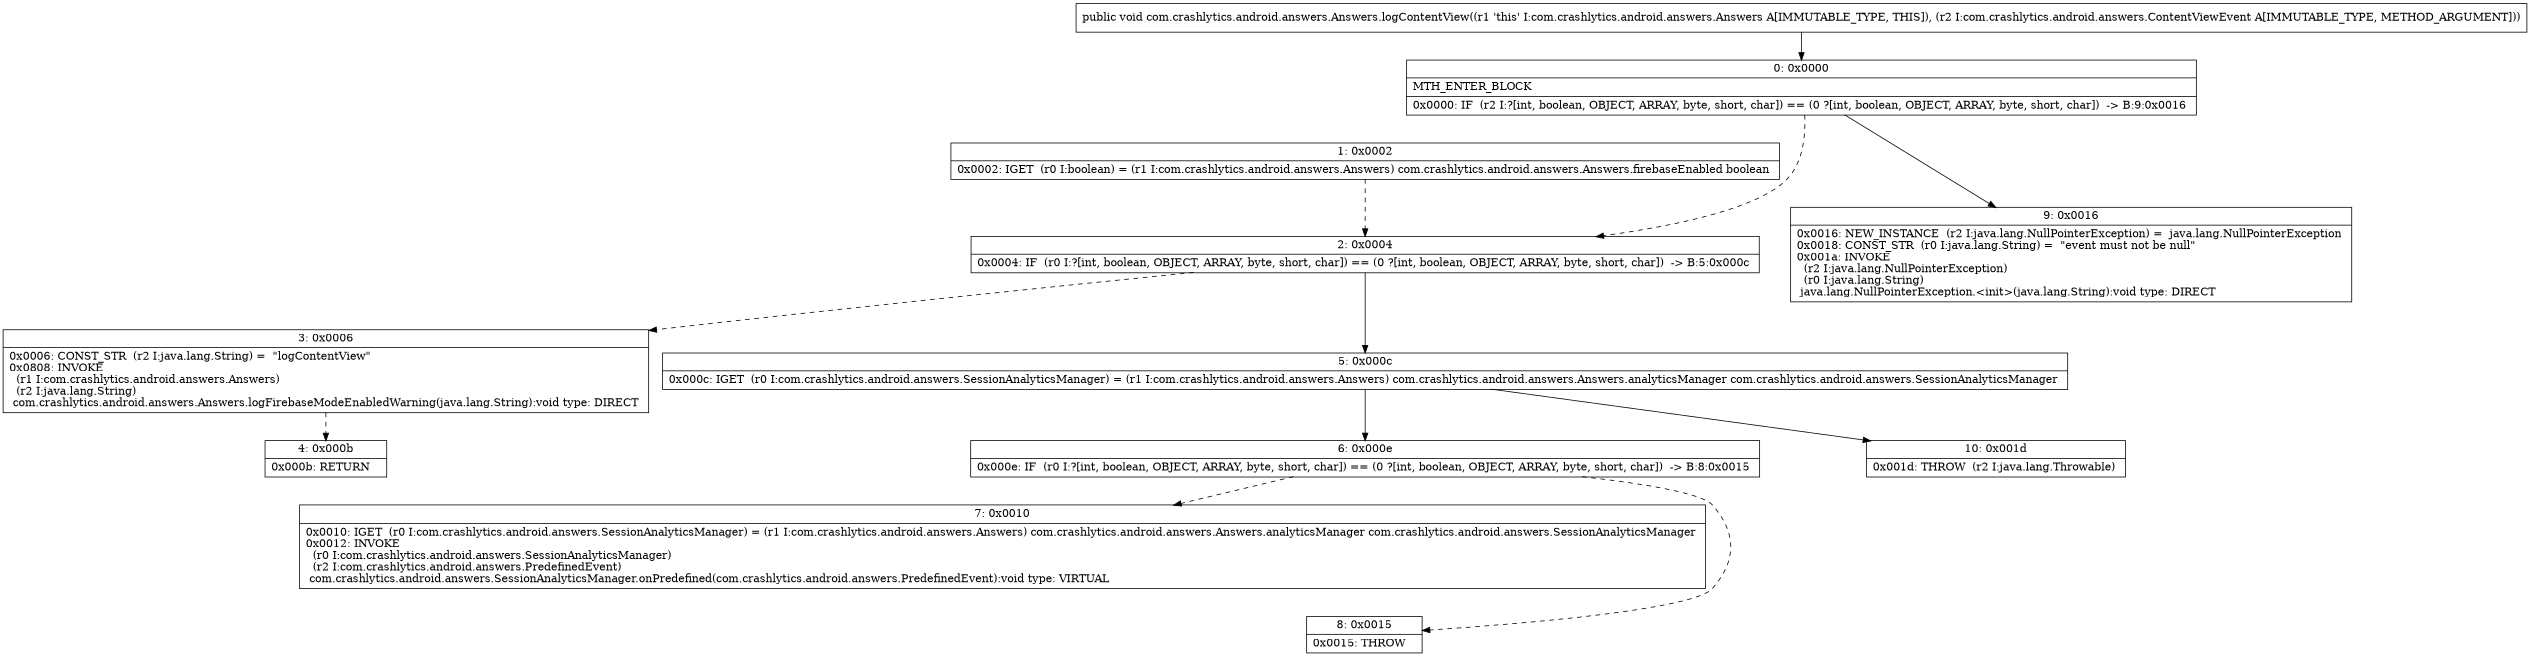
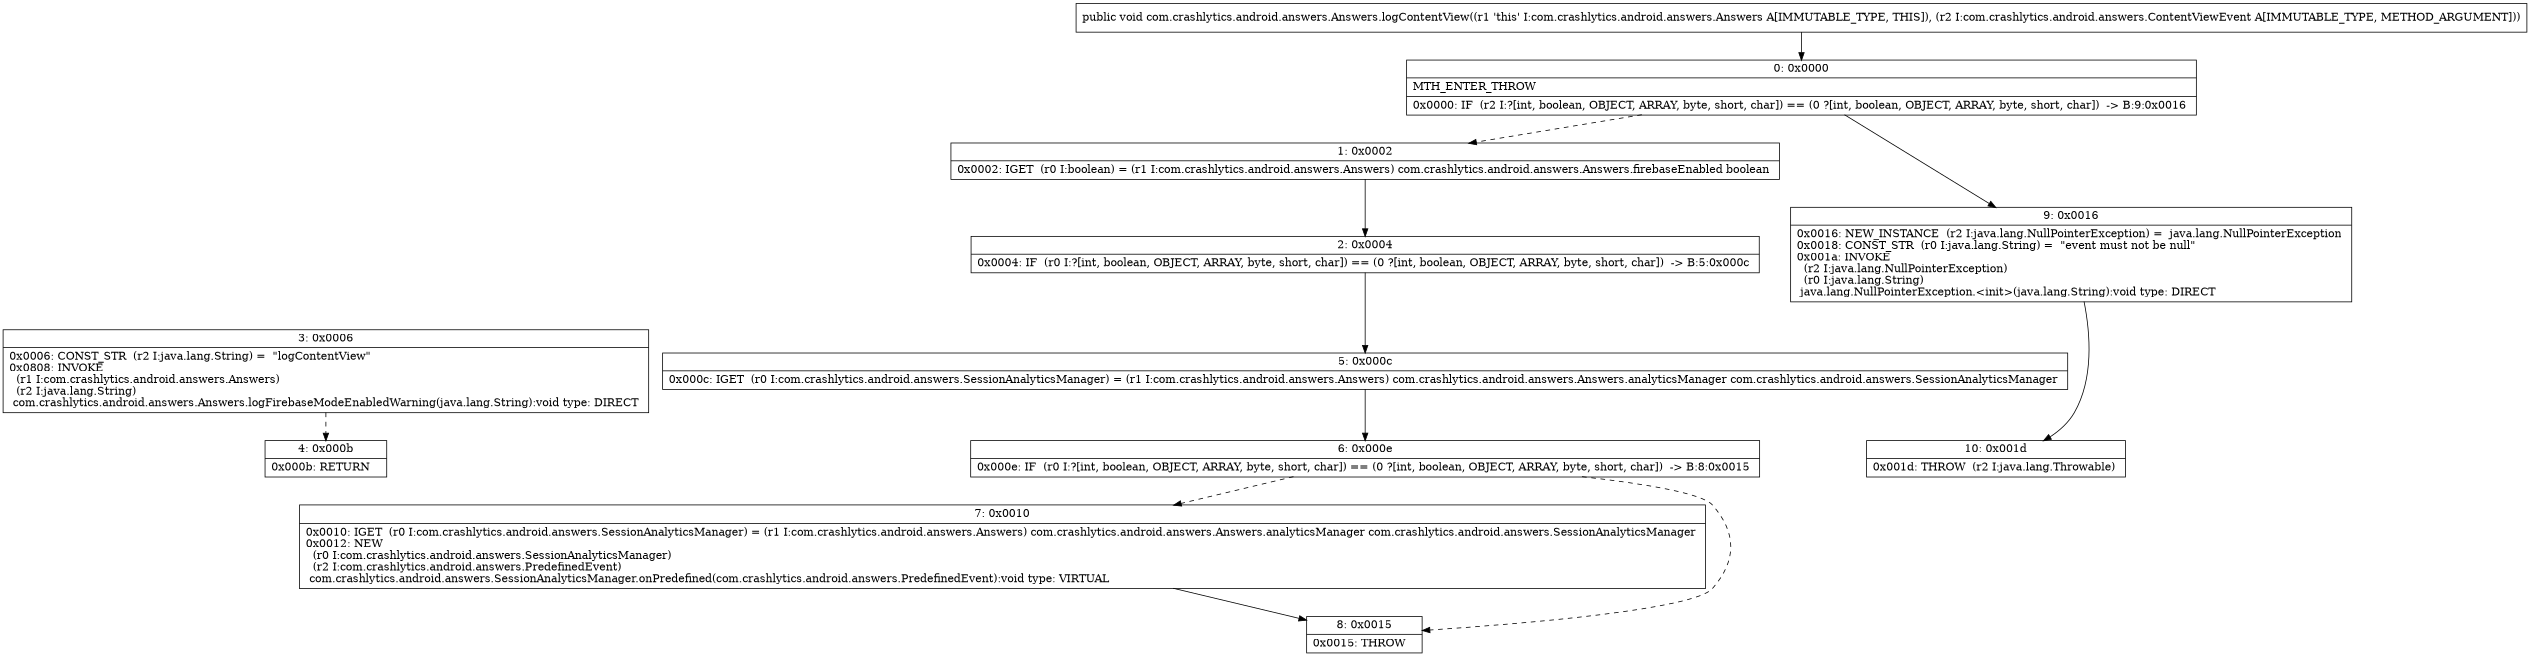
node "0: 0x0000": text "MTH_ENTER_BLOCK" -> "MTH_ENTER_THROW"
edge "1: 0x0002" -> "2: 0x0004": style dashed -> solid
edge "0: 0x0000" -> "2: 0x0004": now "0: 0x0000" -> "1: 0x0002"
edge "2: 0x0004" -> "3: 0x0006": removed
edge "5: 0x000c" -> "10: 0x001d": now "9: 0x0016" -> "10: 0x001d"
node "7: 0x0010": text "0x0012: INVOKE" -> "0x0012: NEW"
edge "7: 0x0010" -> "8: 0x0015": added
